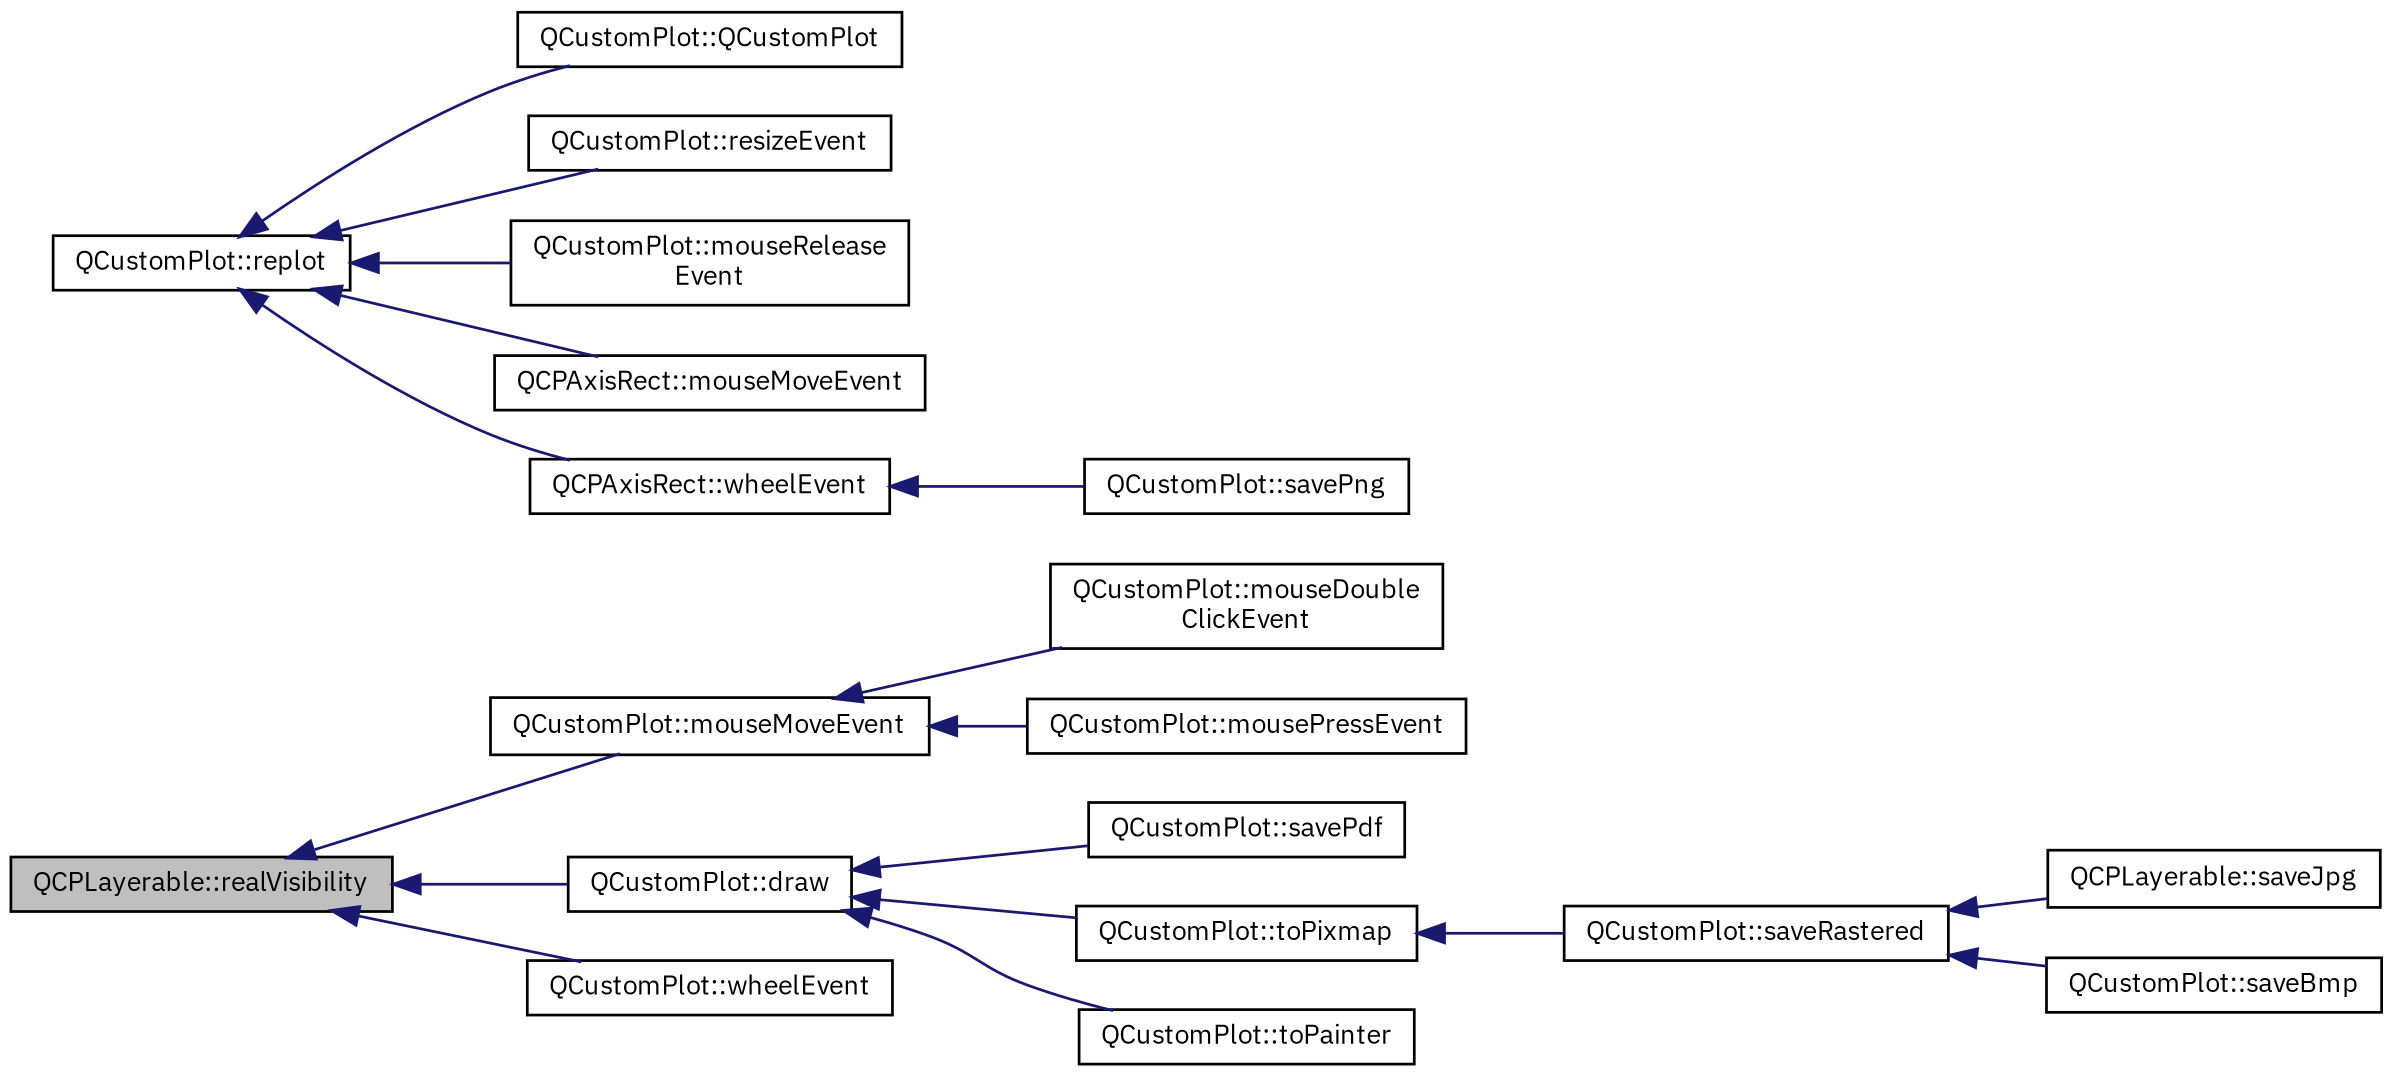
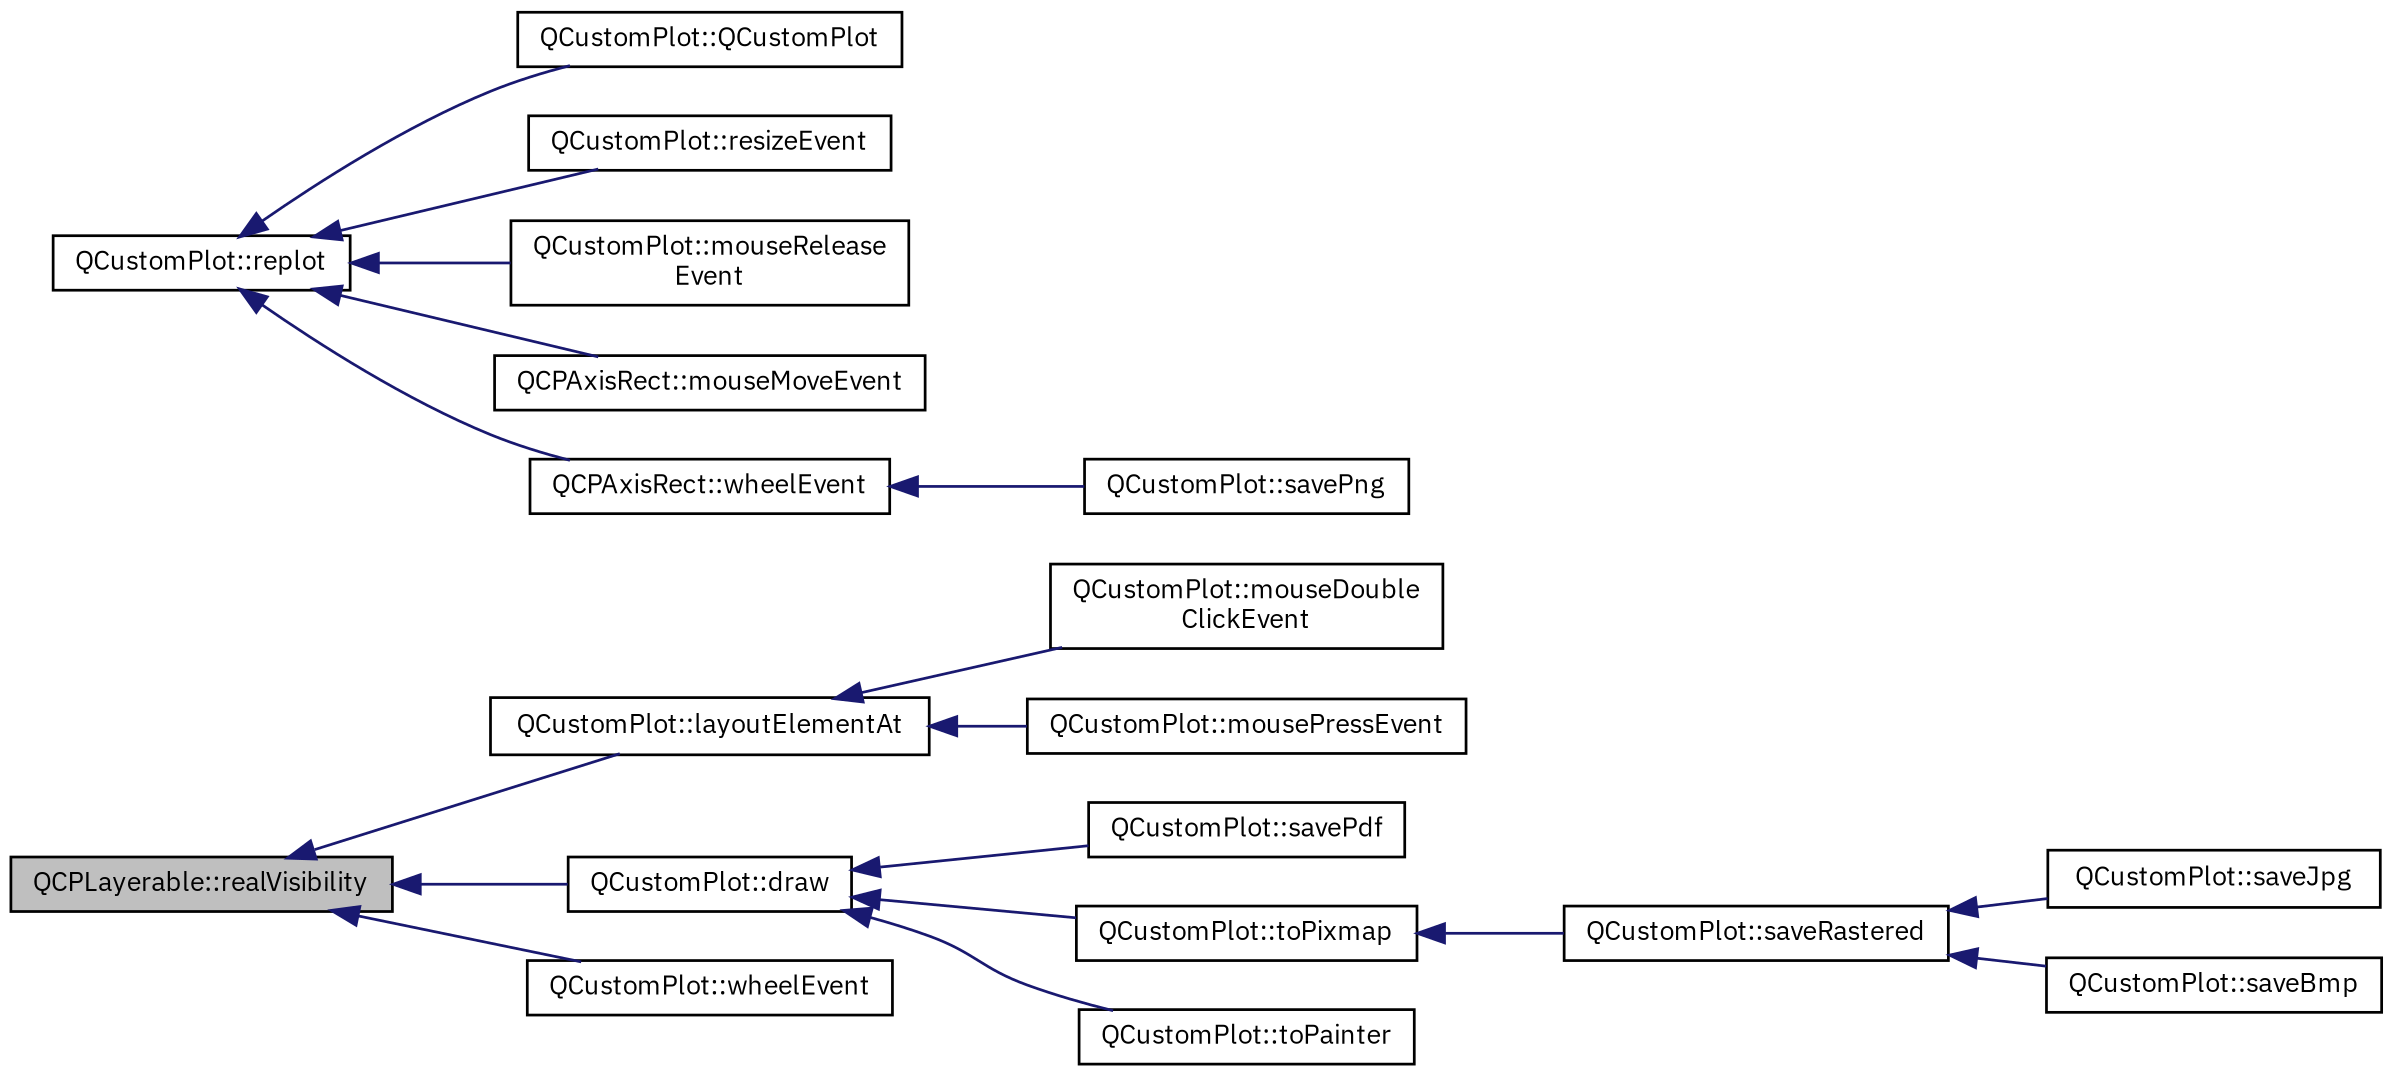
node "QCustomPlot::mouseMoveEvent": label "QCustomPlot::mouseMoveEvent" -> "QCustomPlot::layoutElementAt"
node "QCPLayerable::saveJpg": label "QCPLayerable::saveJpg" -> "QCustomPlot::saveJpg"
